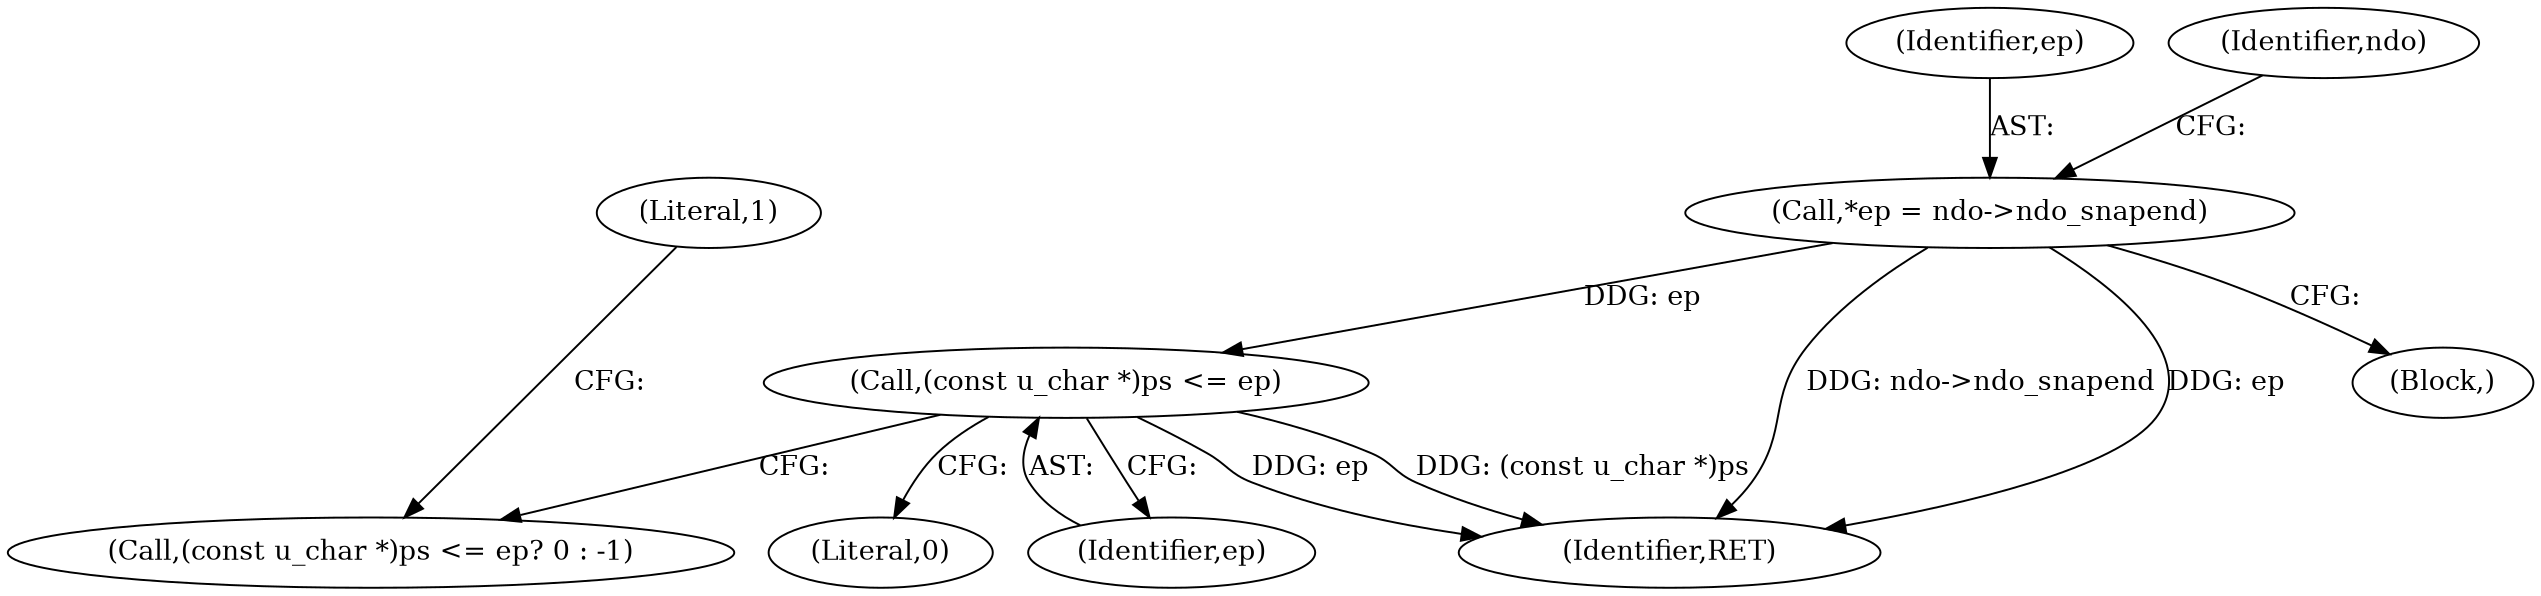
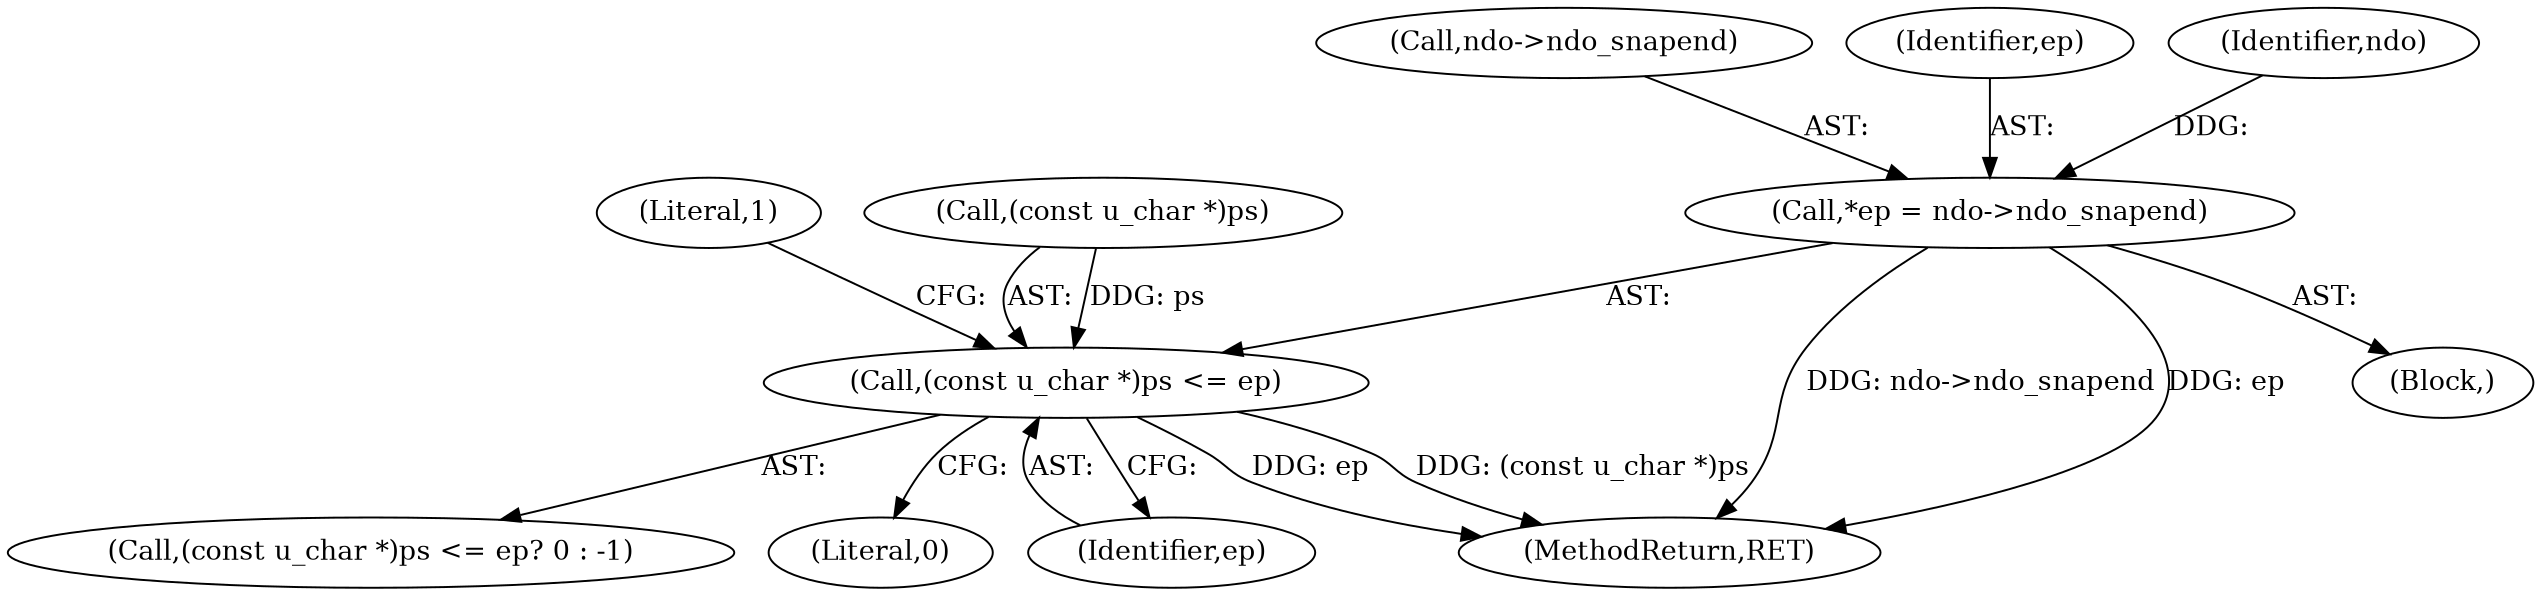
node "(Call,ndo->ndo_snapend)": added
edge "(Identifier,ndo)" -> "(Call,*ep = ndo->ndo_snapend)": label "CFG: " -> "DDG: "
node "(Call,(const u_char *)ps)": added
edge "(Call,*ep = ndo->ndo_snapend)" -> "(Call,(const u_char *)ps <= ep)": label "DDG: ep" -> "AST: "
edge "(Call,*ep = ndo->ndo_snapend)" -> "(Block,)": label "CFG: " -> "AST: "
edge "(Literal,1)" -> "(Call,(const u_char *)ps <= ep? 0 : -1)": now "(Literal,1)" -> "(Call,(const u_char *)ps <= ep)"
edge "(Call,(const u_char *)ps <= ep)" -> "(Call,(const u_char *)ps <= ep? 0 : -1)": label "CFG: " -> "AST: "
node "(Identifier,RET)": label "(Identifier,RET)" -> "(MethodReturn,RET)"
